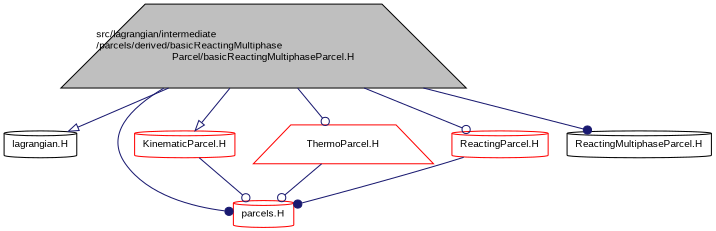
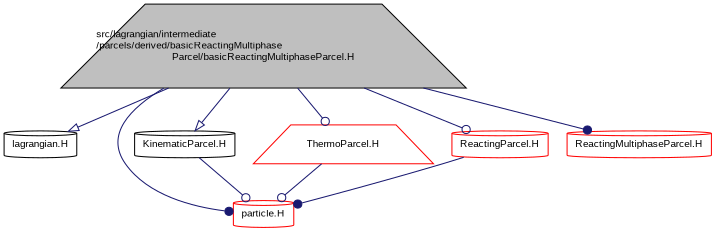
node "KinematicParcel.H": color red -> black
node "ReactingMultiphaseParcel.H": color black -> red
node "parcels.H": label "parcels.H" -> "particle.H"
